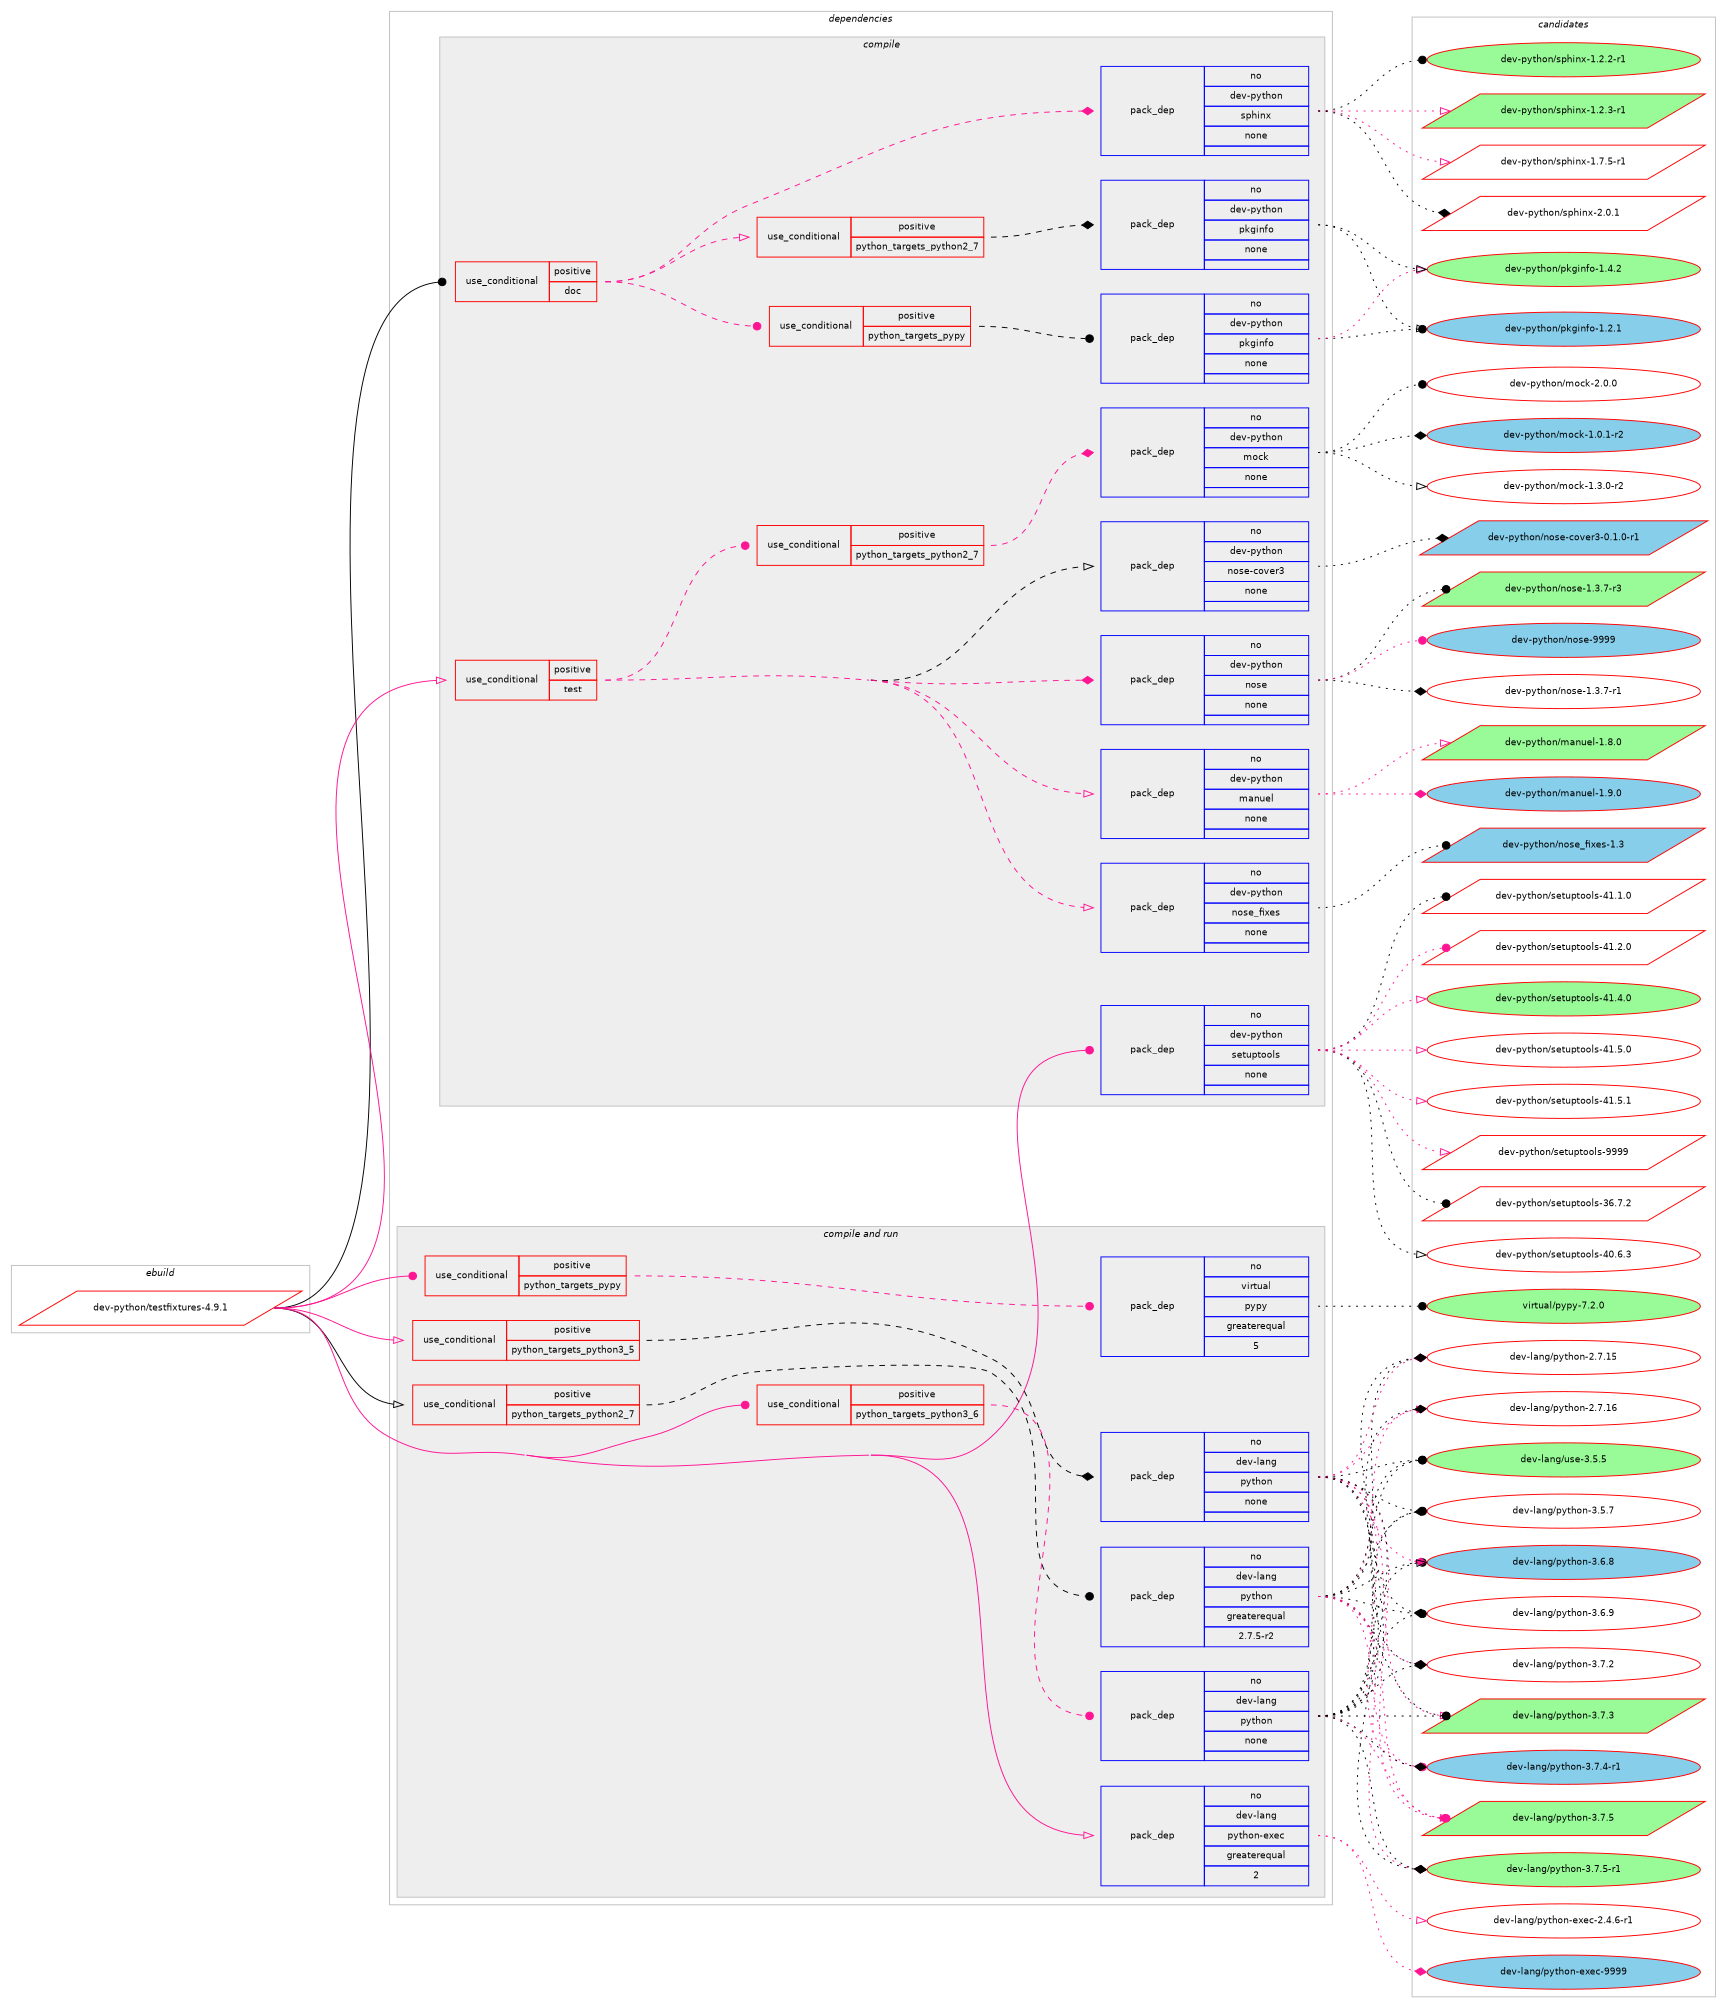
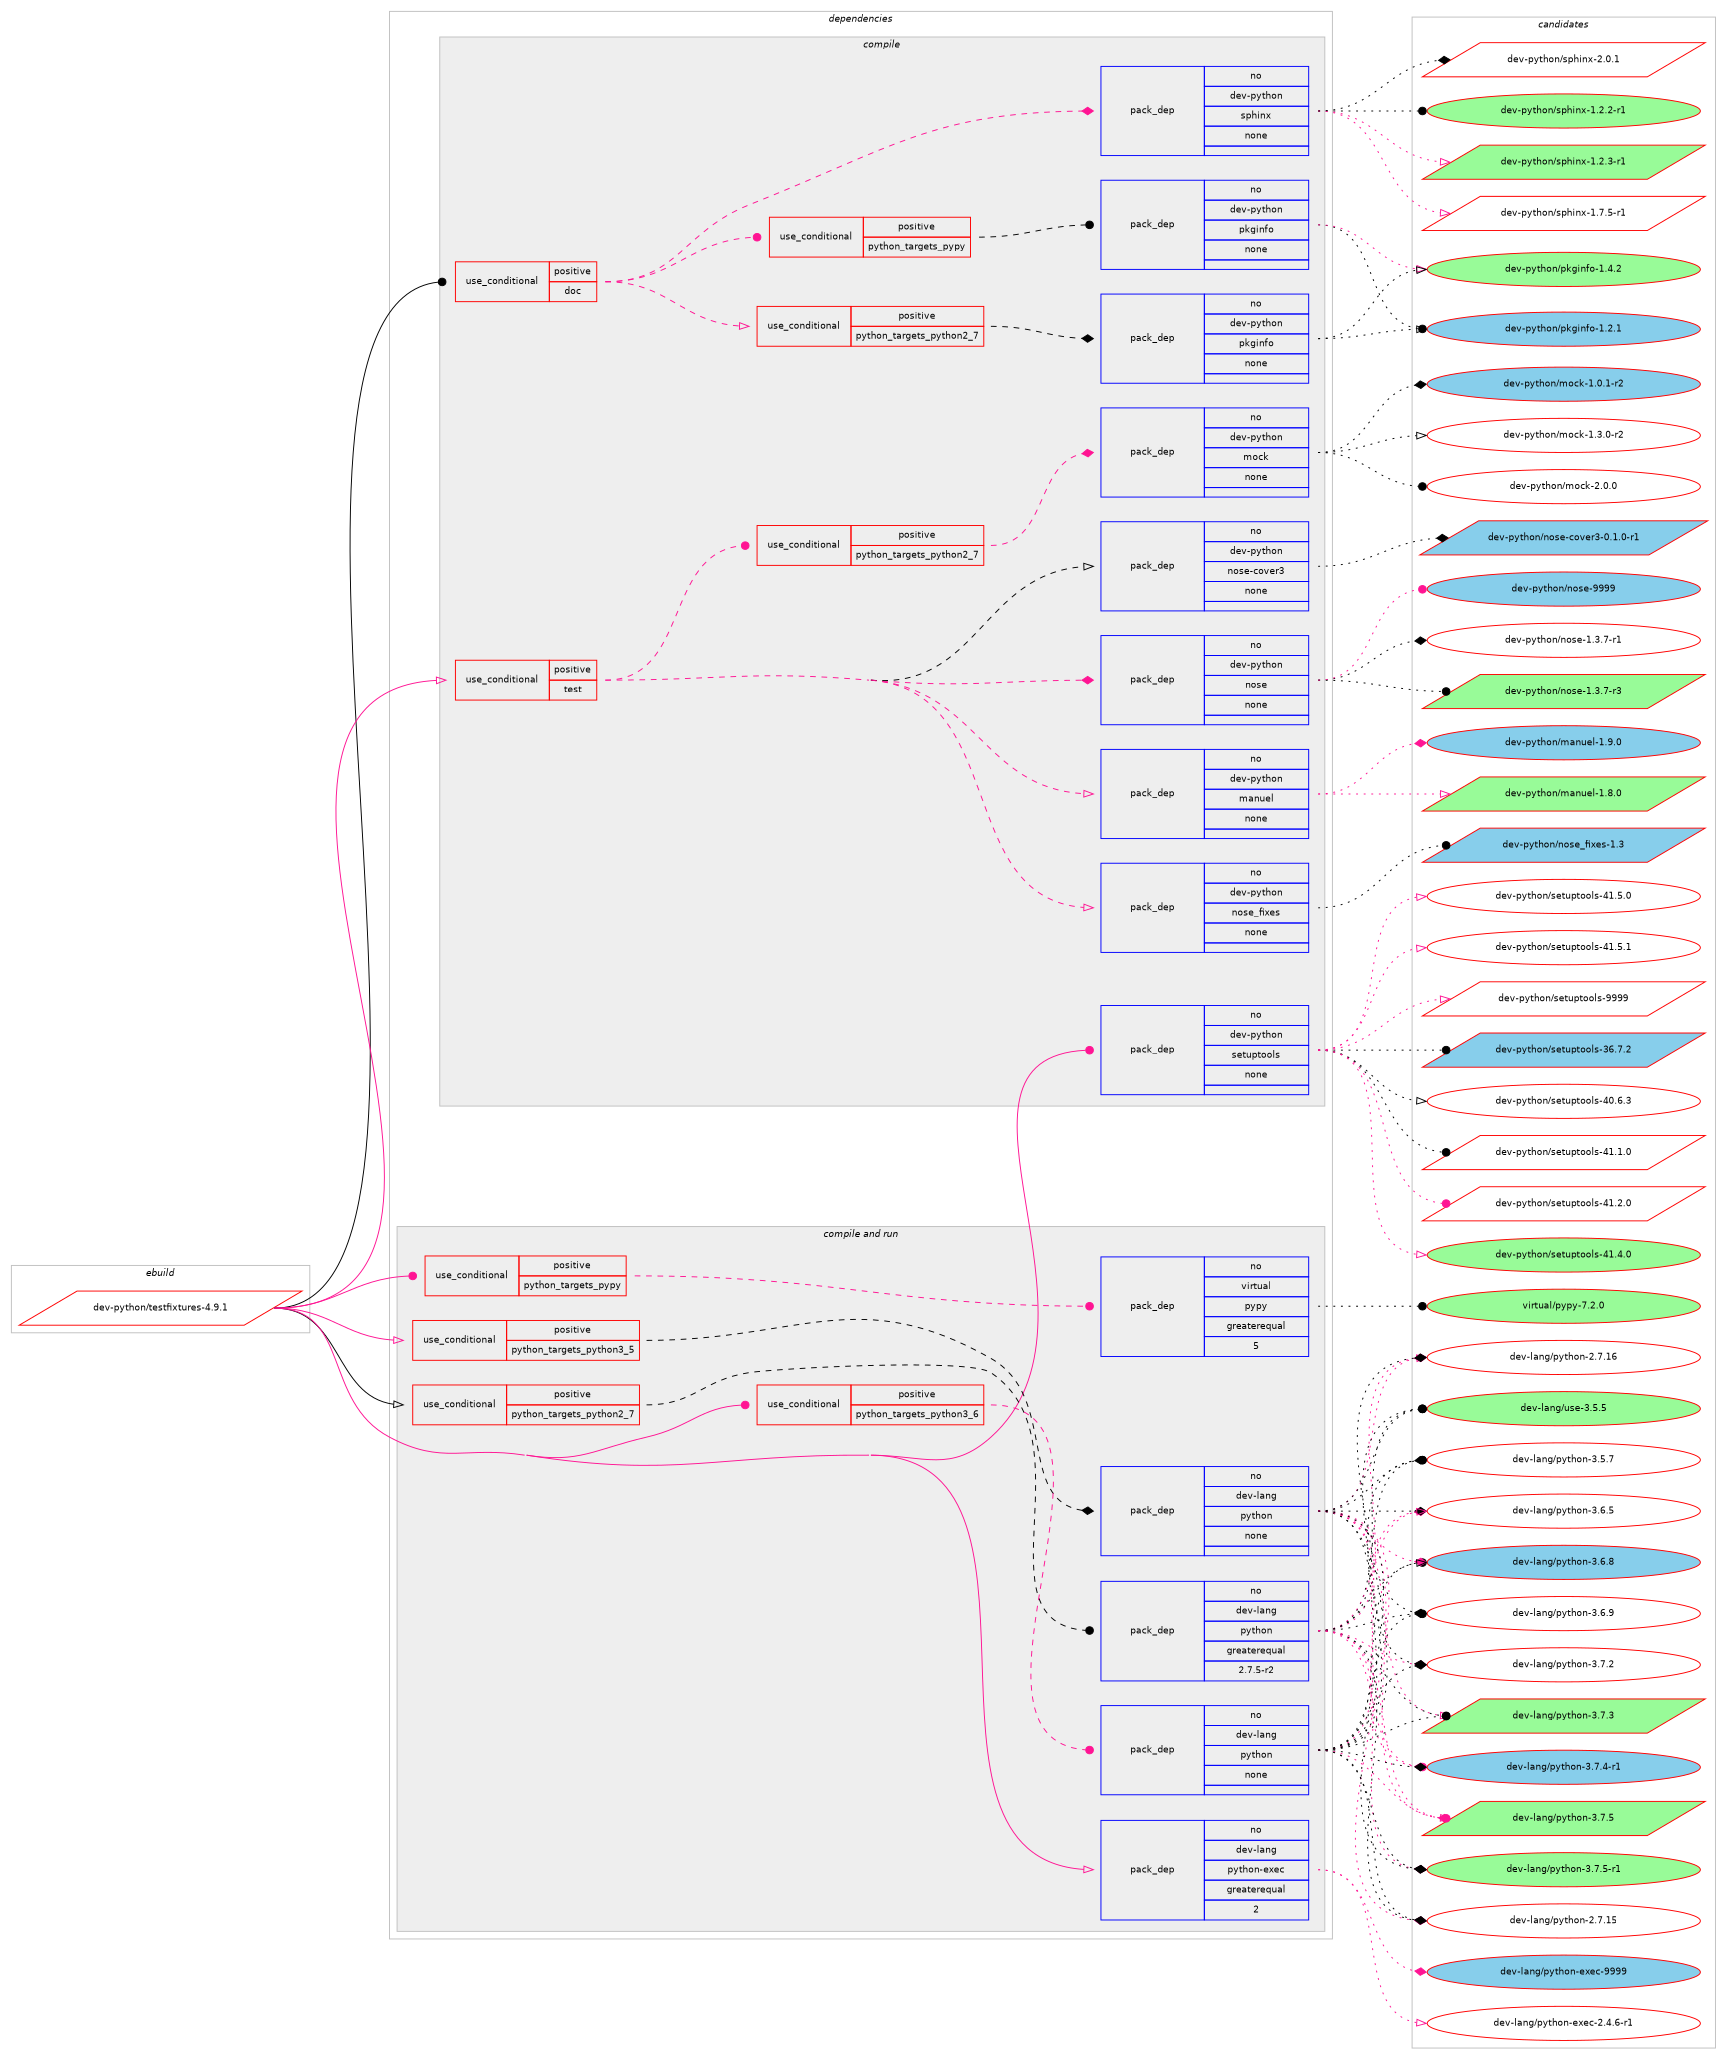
node "dev-python/setuptools-36.7.2": fillcolor white -> skyblue
node "dev-lang/python-3.6.5": added
